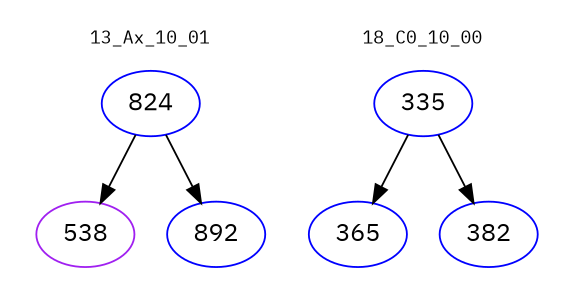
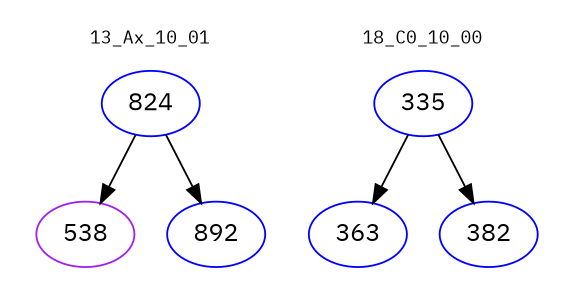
node "365": label "365" -> "363"
